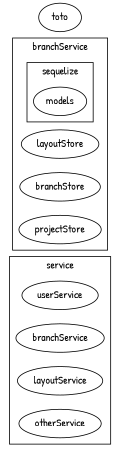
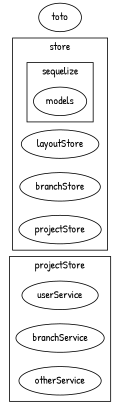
cluster "branchService": label "branchService" -> "store"
cluster "service": label "service" -> "projectStore"
node "layoutService": removed
